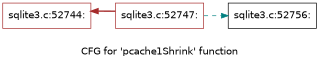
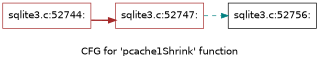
edge "sqlite3.c:52747:" -> "sqlite3.c:52744:": reversed
